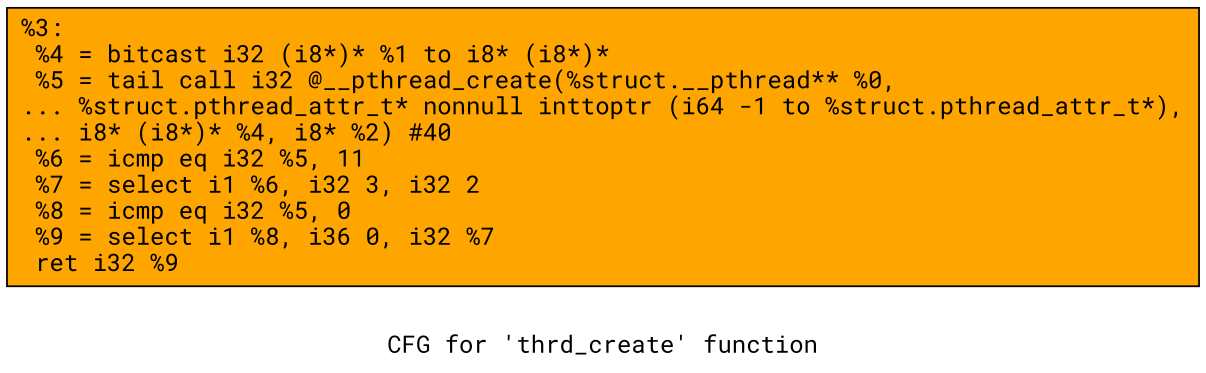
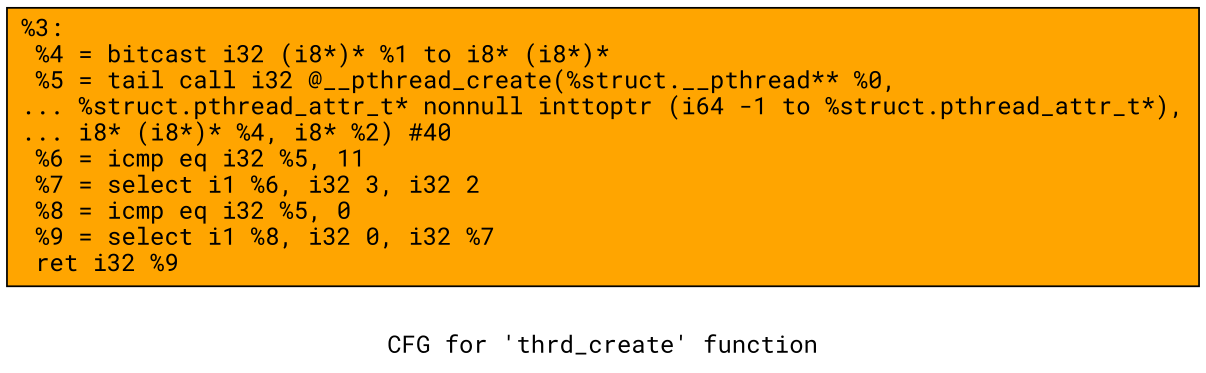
node "%3:": text "%9 = select i1 %8, i36 0, i32 %7" -> "%9 = select i1 %8, i32 0, i32 %7"
